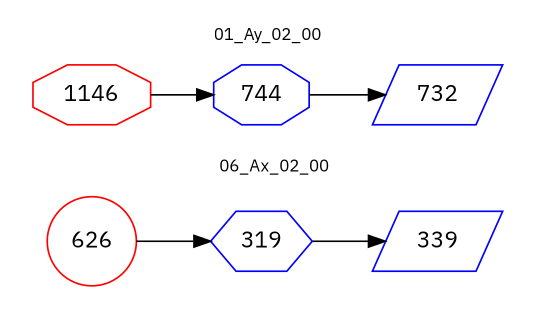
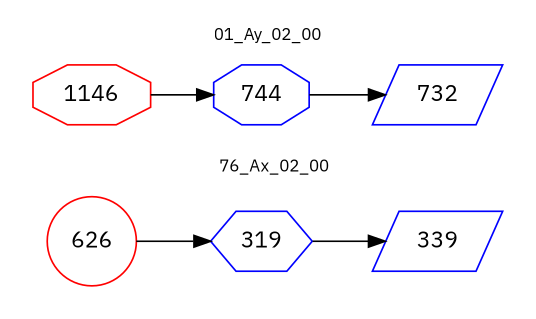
cluster "06_Ax_02_00": label "06_Ax_02_00" -> "76_Ax_02_00"
